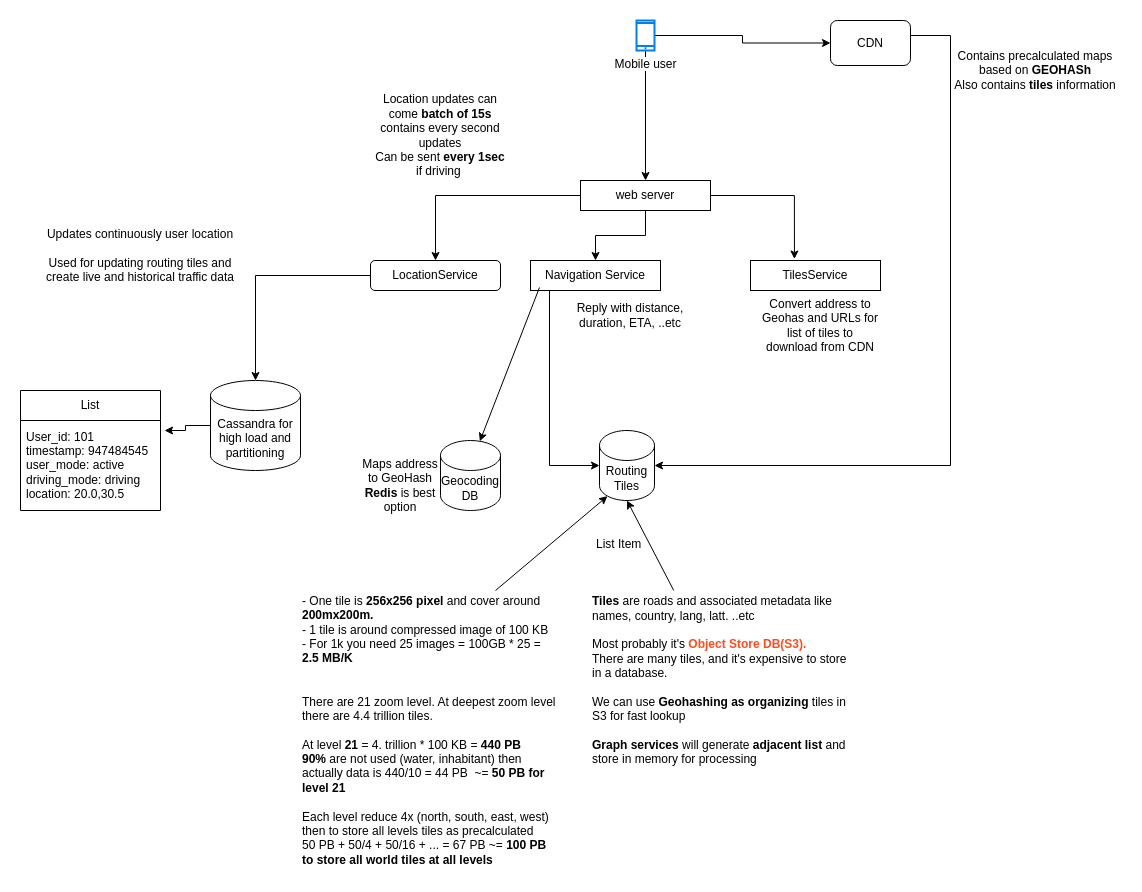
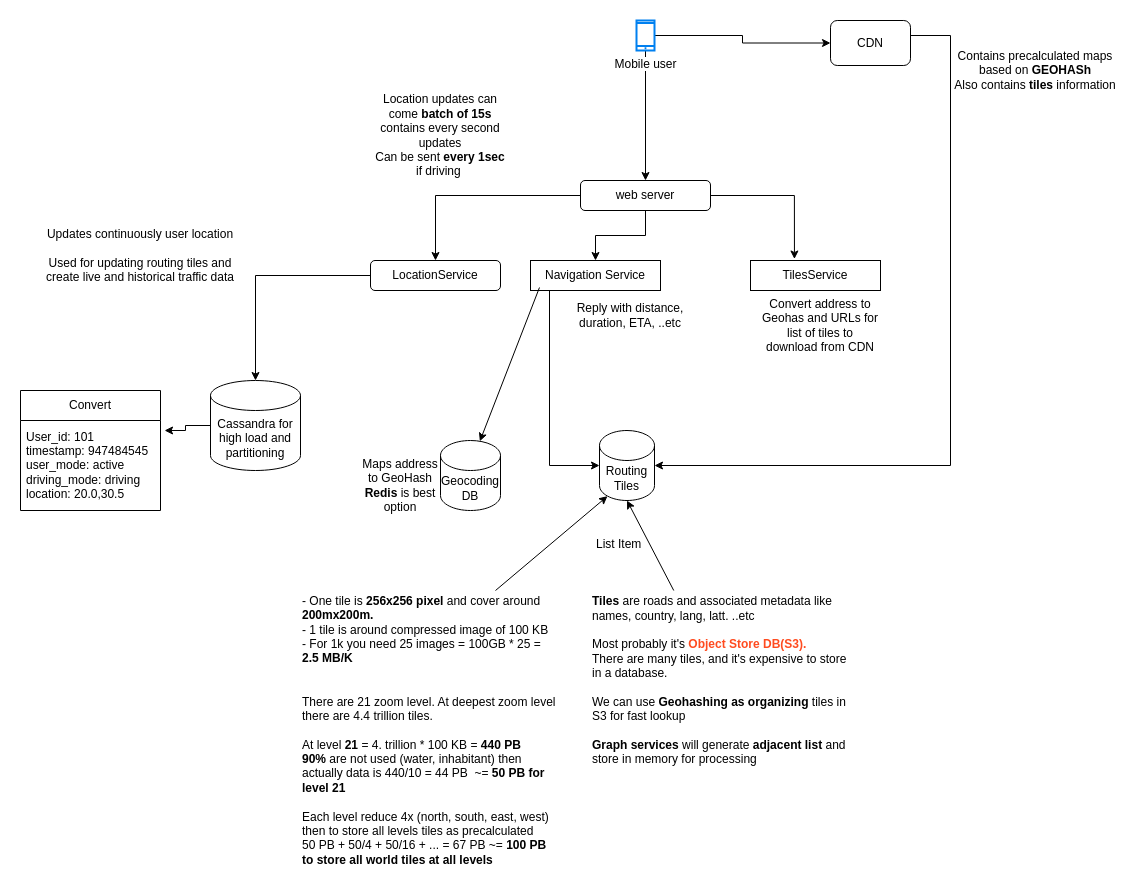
node "web server": shape rectangle -> rounded rectangle
node "List": label "List" -> "Convert"
